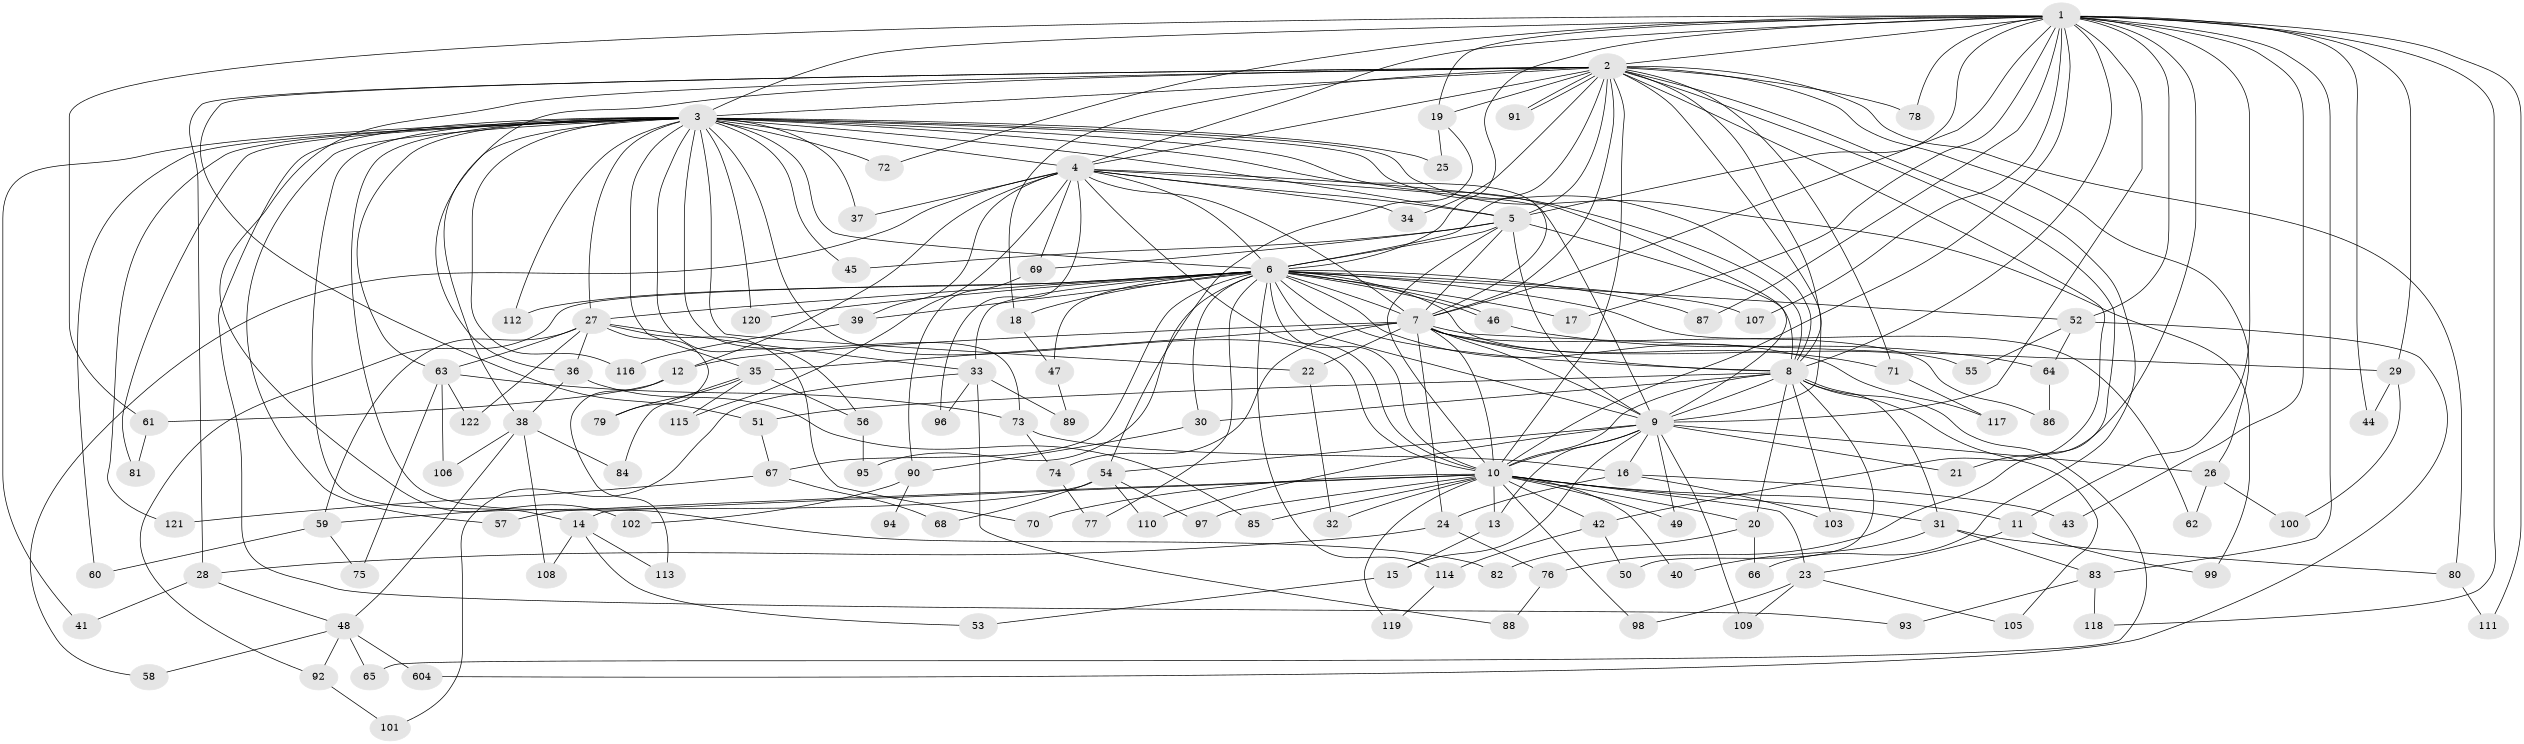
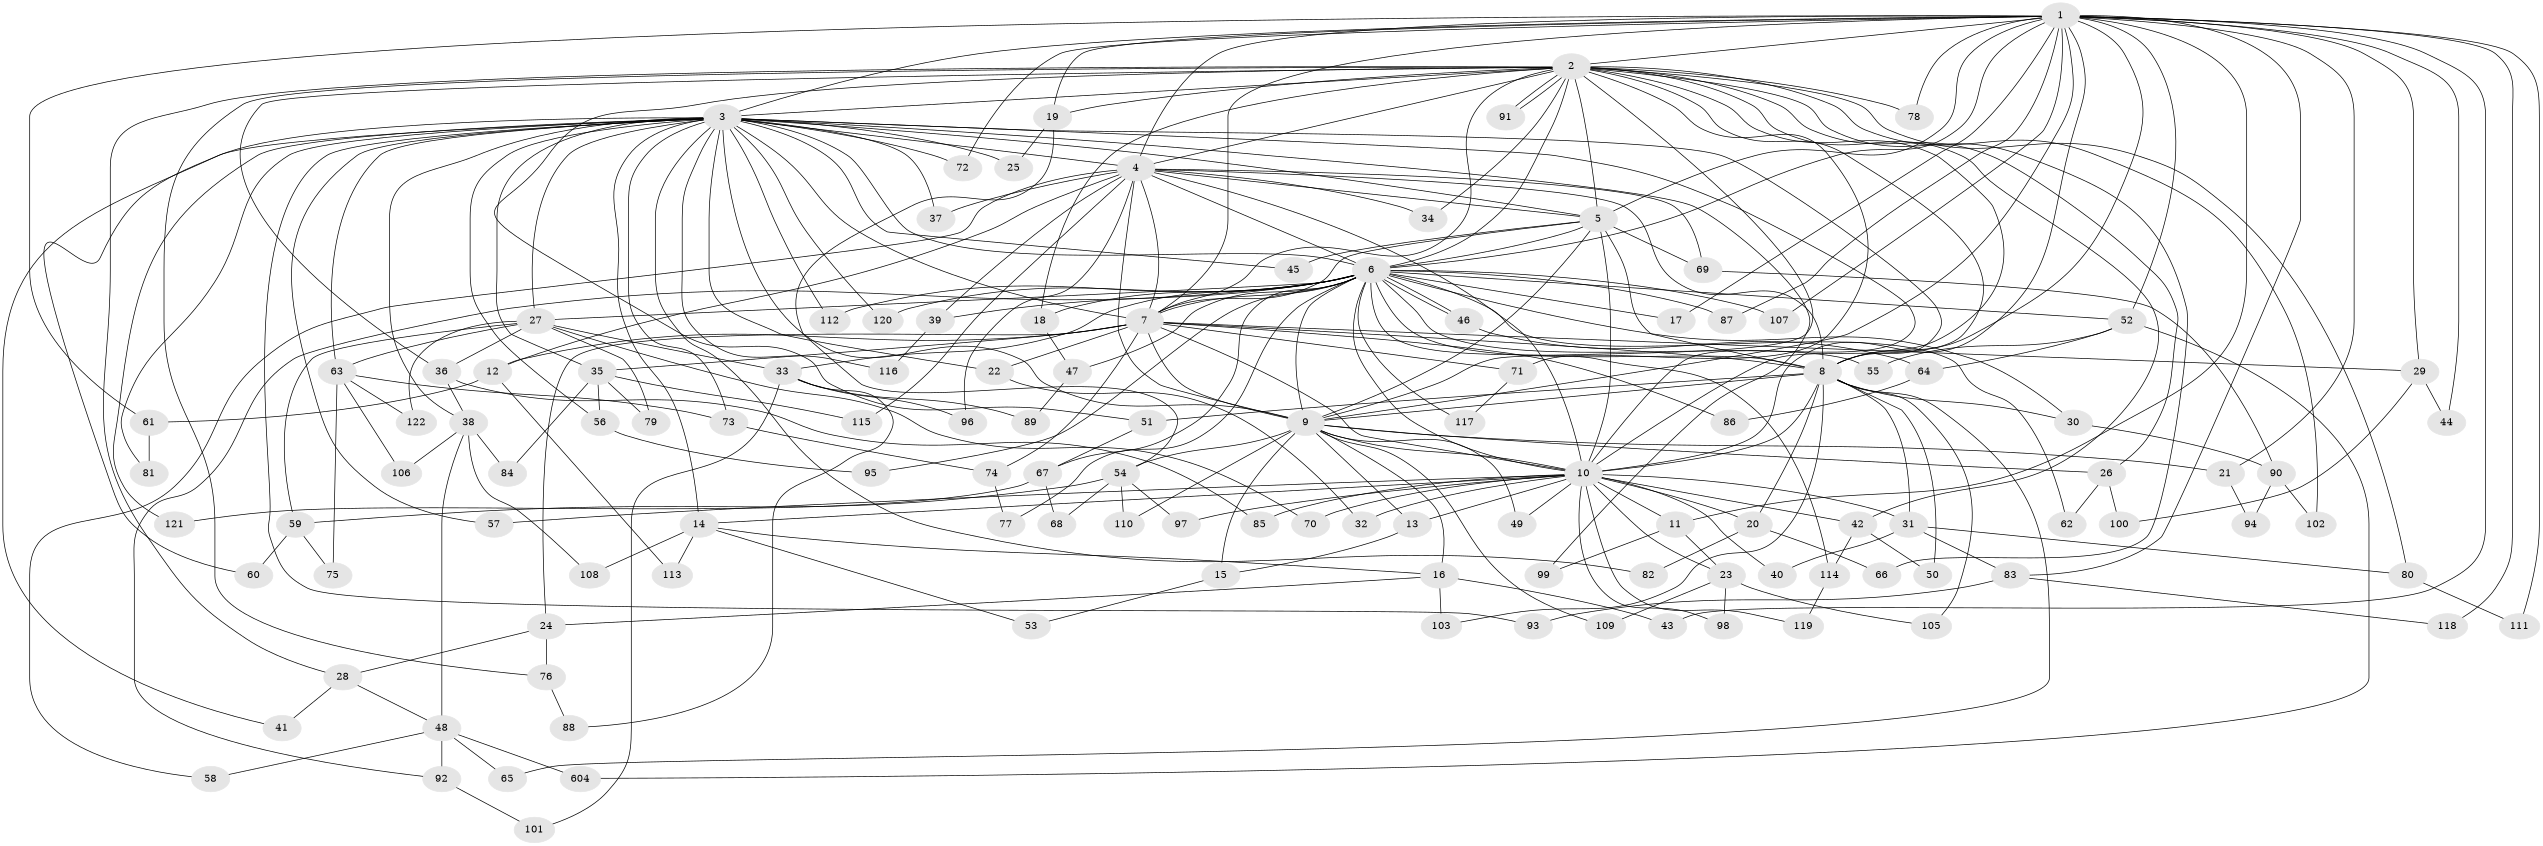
edge "73" -- "16": now "14" -- "16"
edge "21" -- "94": added
